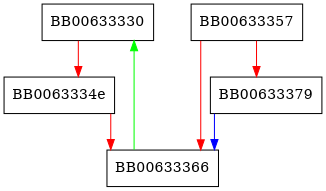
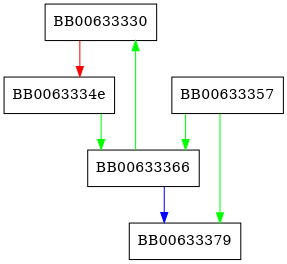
edge "BB00633357" -> "BB00633379": color red -> green
edge "BB00633357" -> "BB00633366": color red -> green
edge "BB0063334e" -> "BB00633366": color red -> green
edge "BB00633379" -> "BB00633366": reversed
